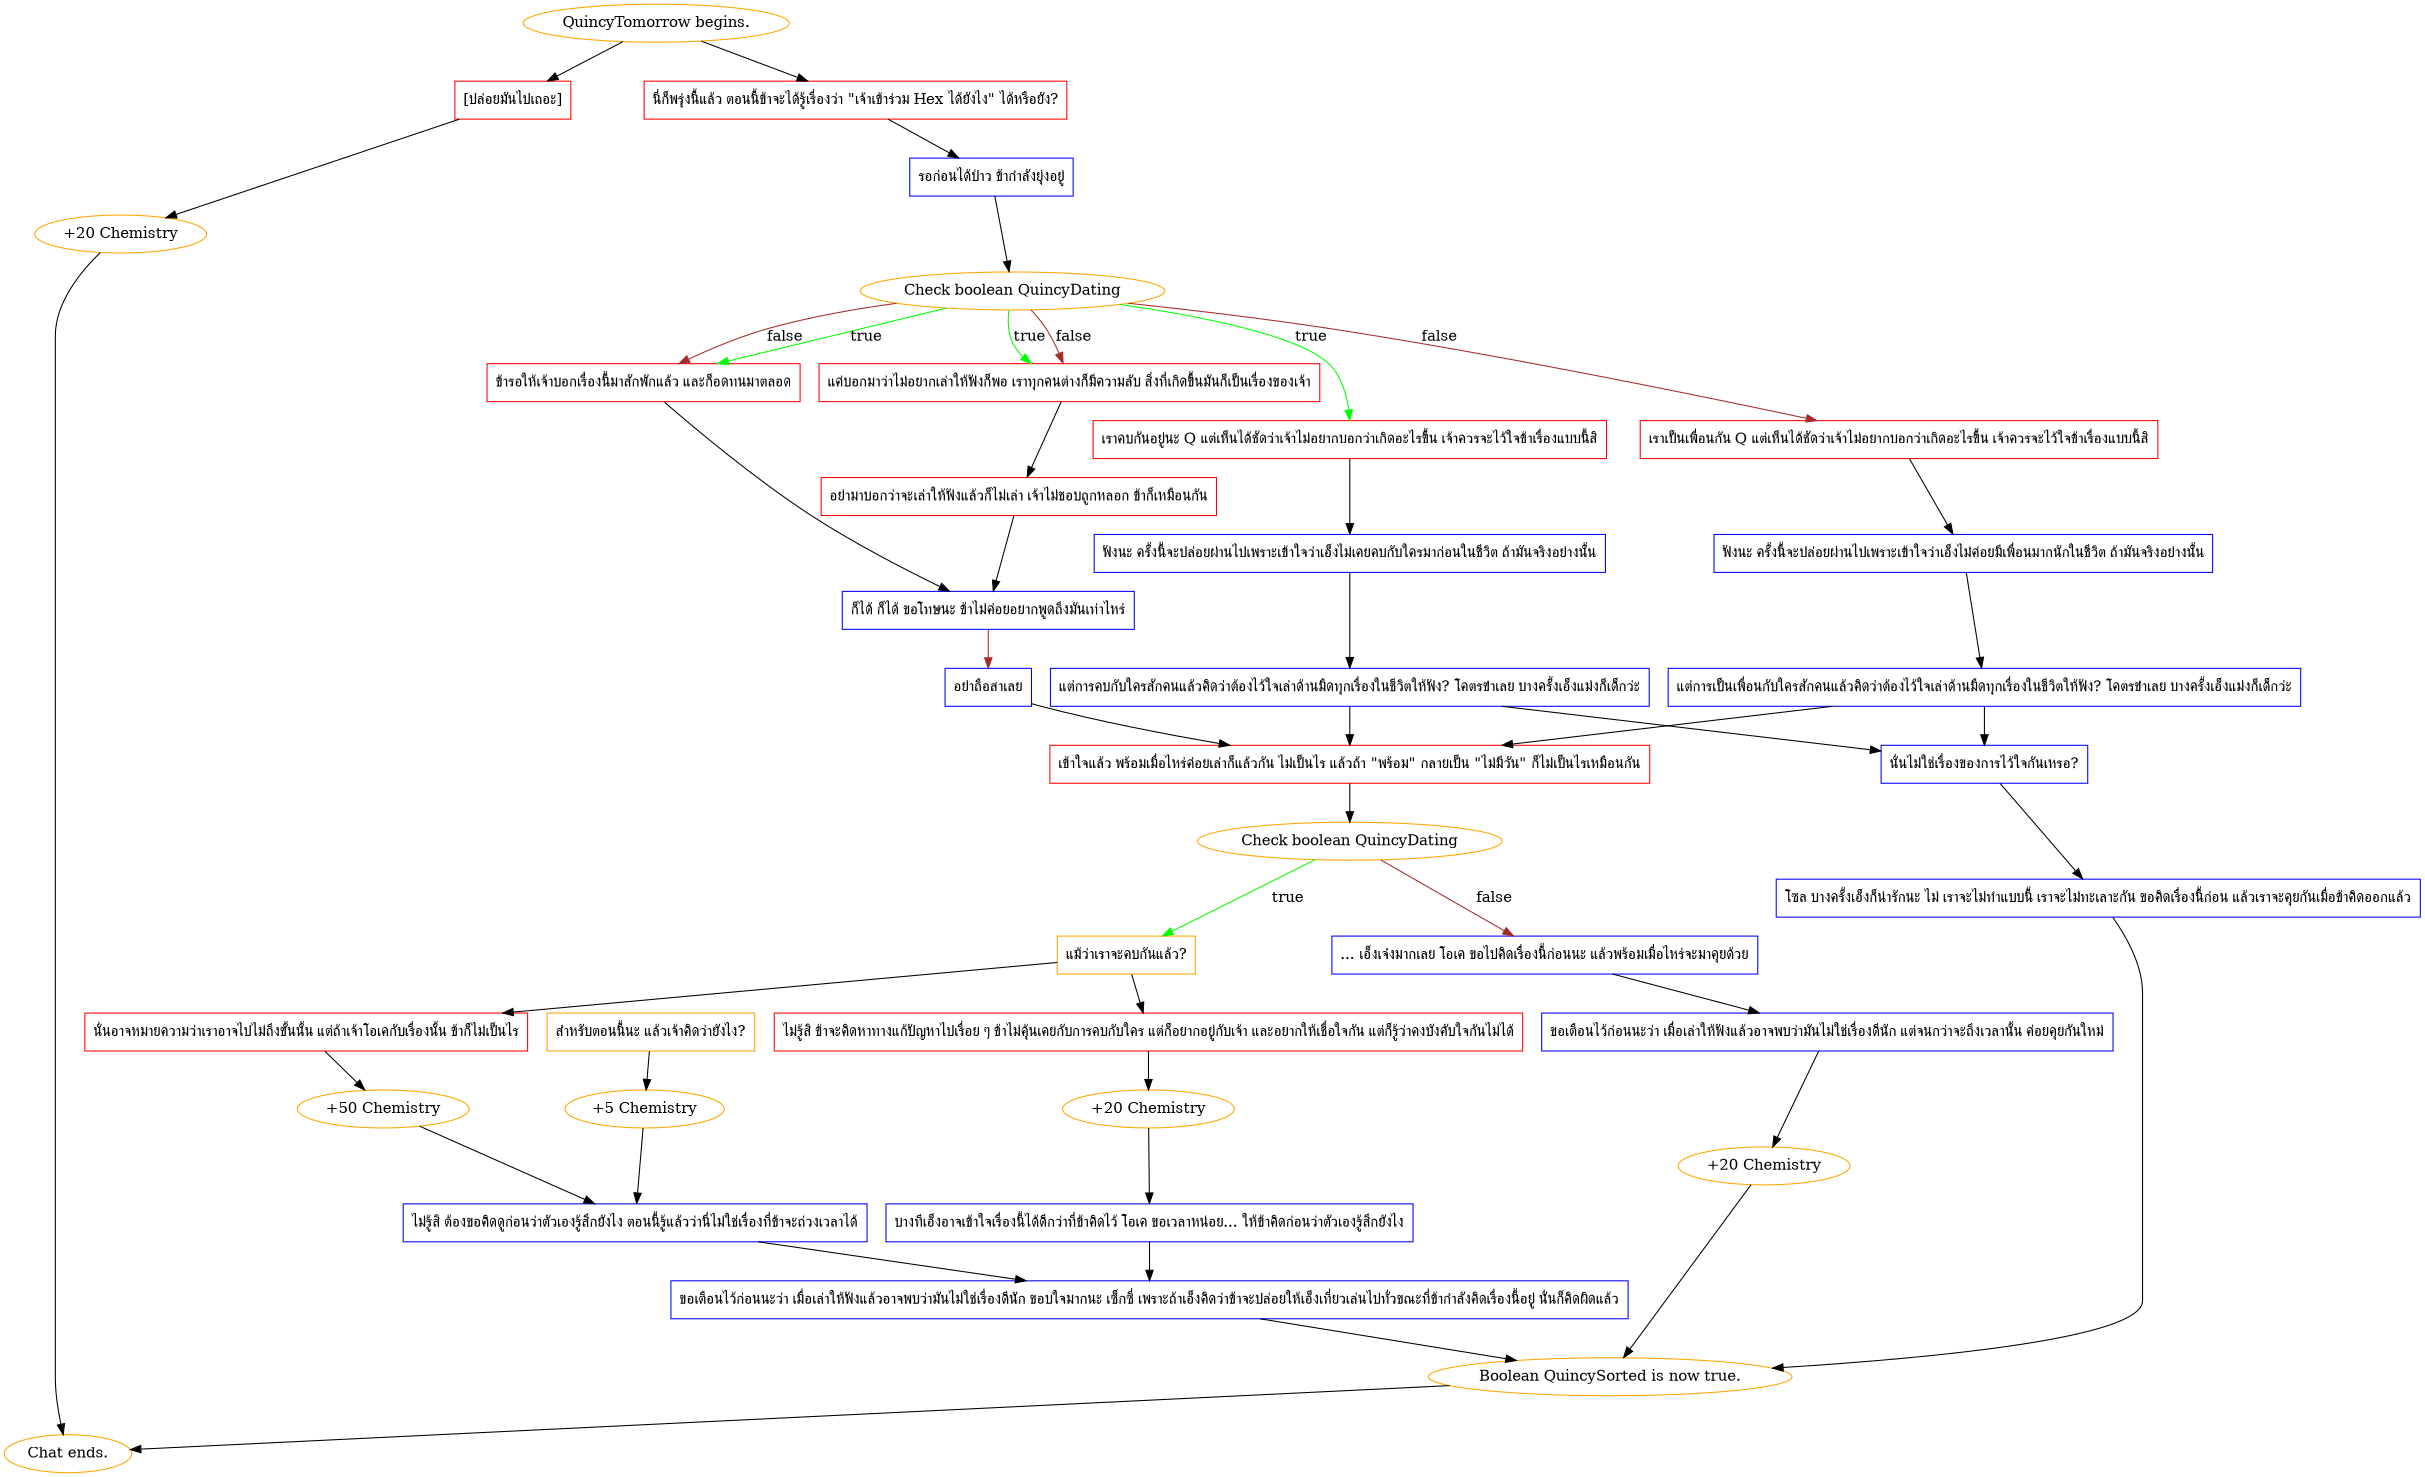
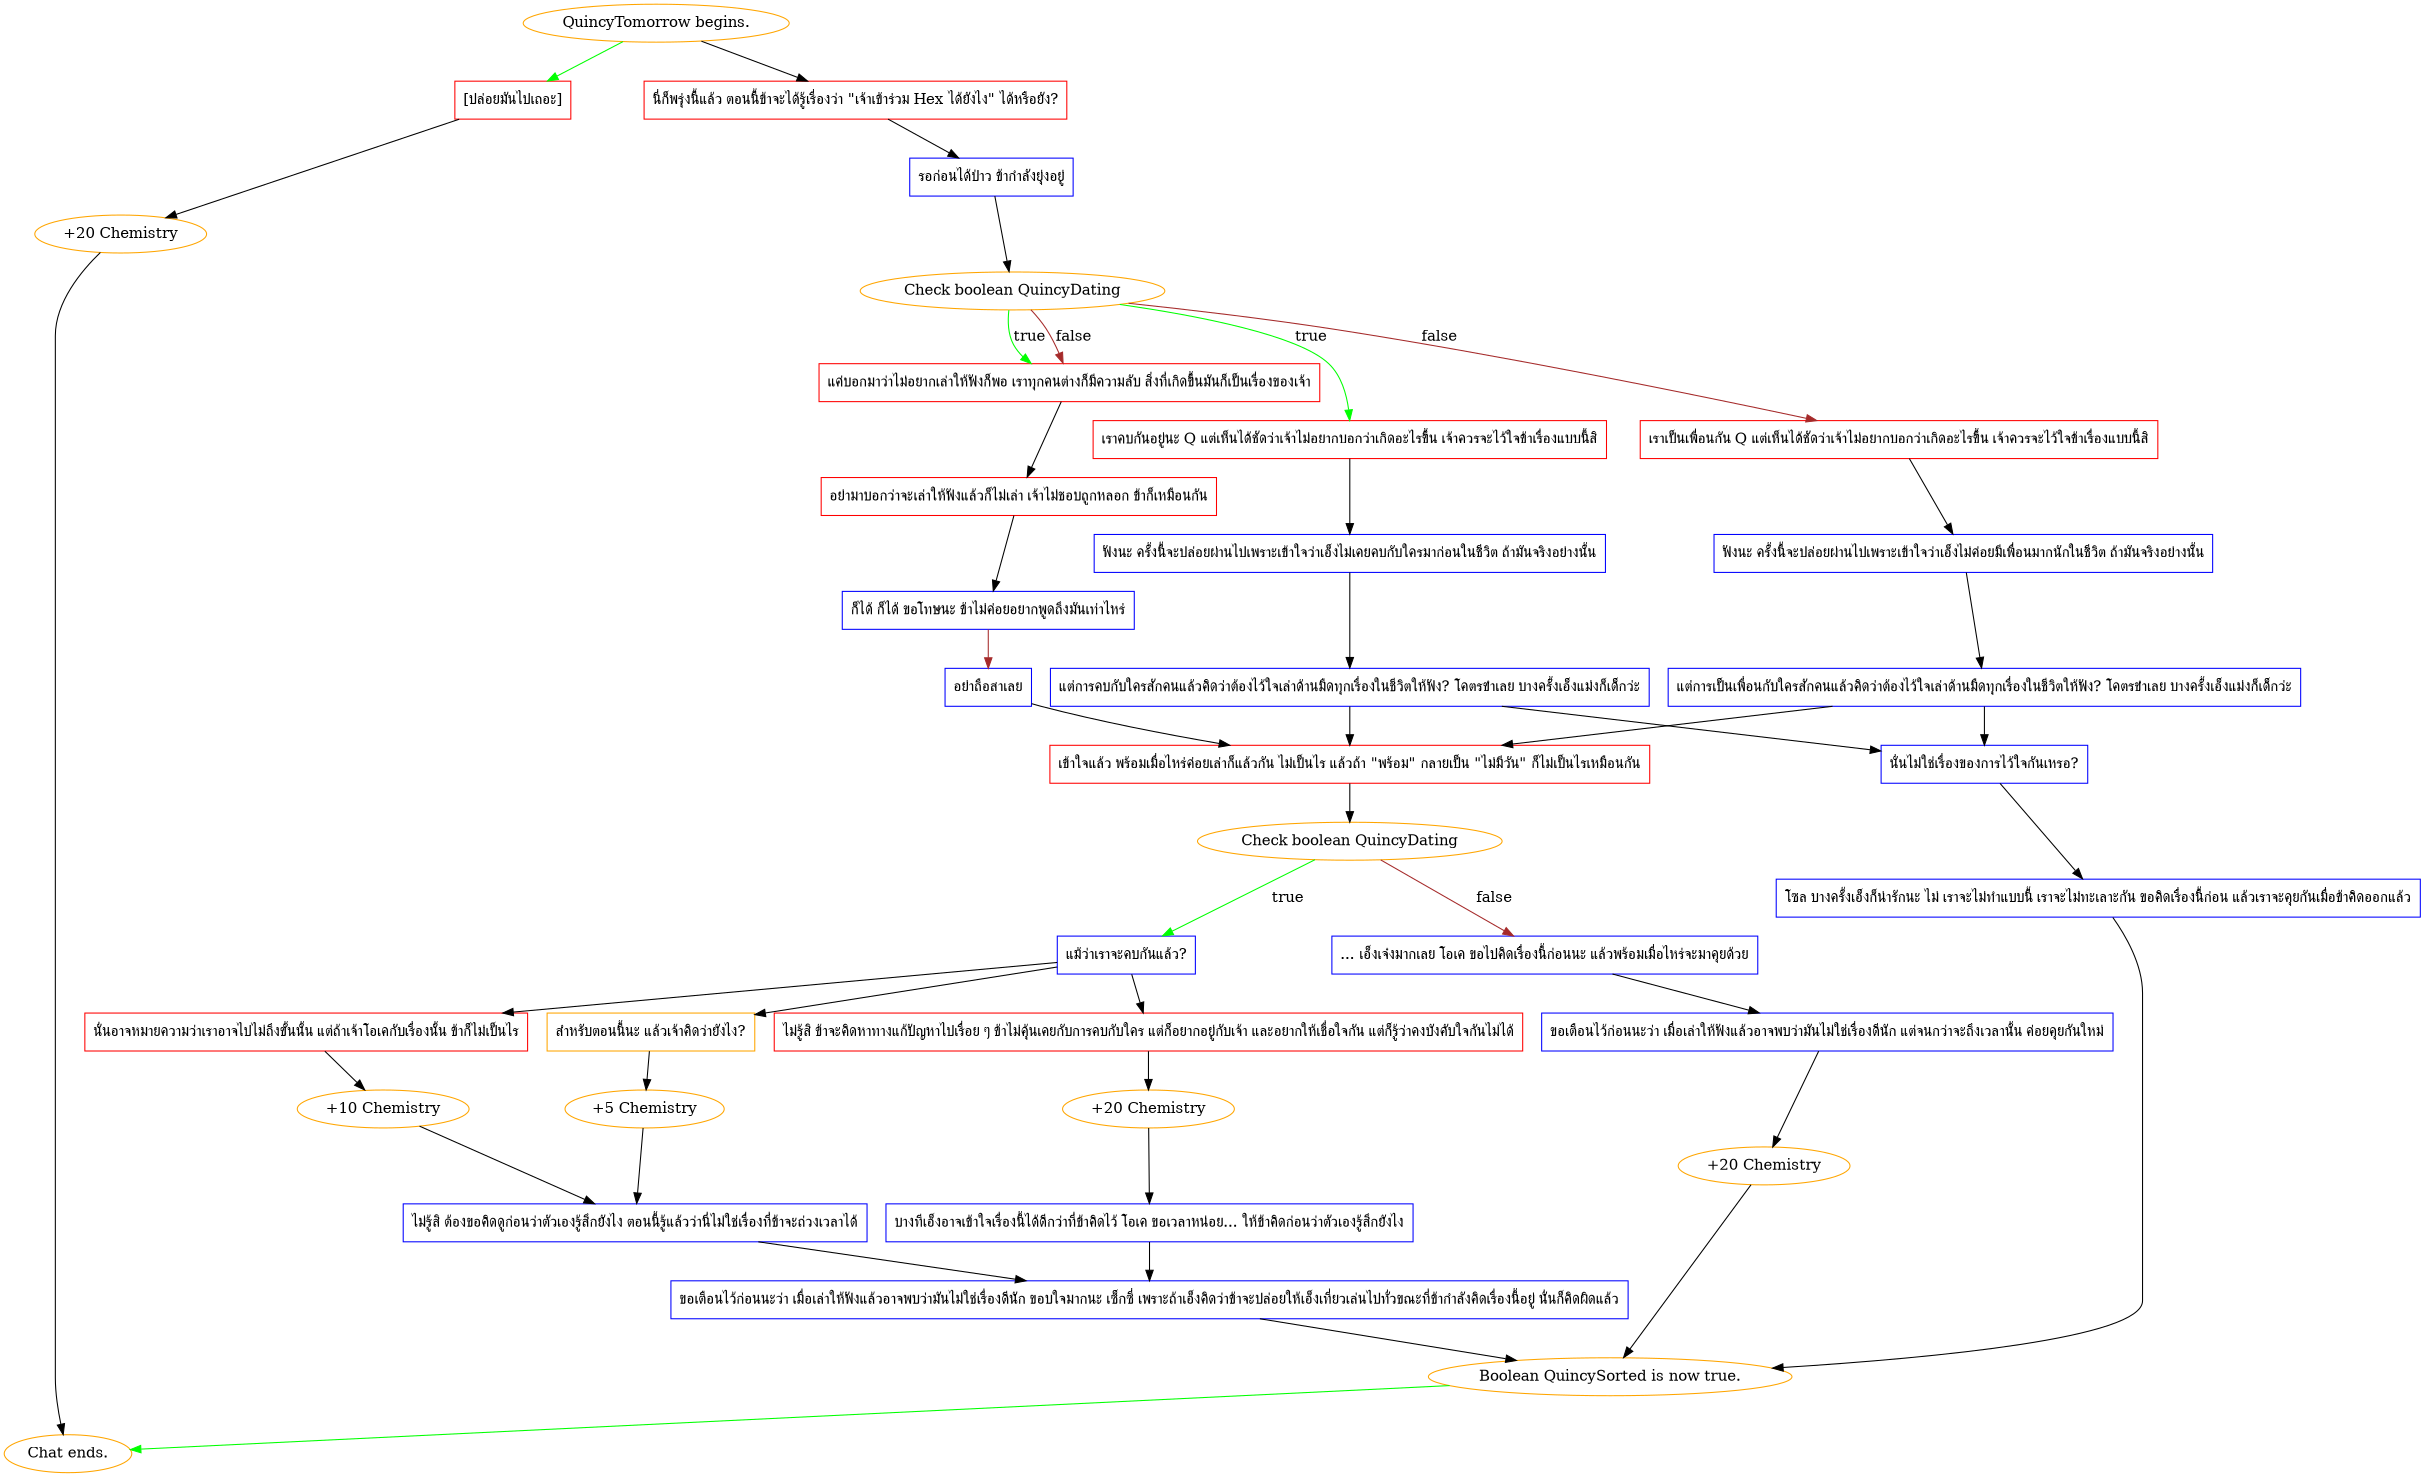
edge "QuincyTomorrow begins." -> "[ปล่อยมันไปเถอะ]": color black -> green
node "ข้ารอให้เจ้าบอกเรื่องนี้มาสักพักแล้ว และก็อดทนมาตลอด": removed
node "แม้ว่าเราจะคบกันแล้ว?": color orange -> blue
edge "แม้ว่าเราจะคบกันแล้ว?" -> "สำหรับตอนนี้นะ แล้วเจ้าคิดว่ายังไง?": added
node "+50 Chemistry": label "+50 Chemistry" -> "+10 Chemistry"
edge "Boolean QuincySorted is now true." -> "Chat ends.": color black -> green
